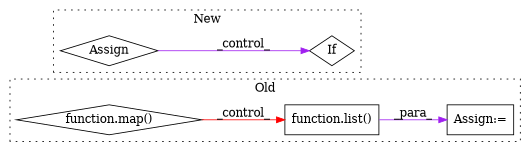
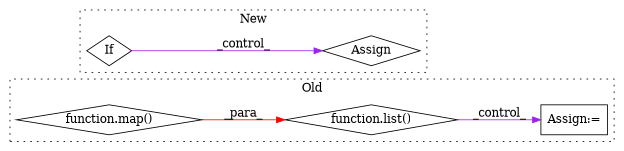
edge "Assign" -> "If": reversed
edge "function.map()" -> "function.list()": label "_control_" -> "_para_"
edge "function.list()" -> "Assign:=": label "_para_" -> "_control_"
node "function.list()": shape box -> diamond
